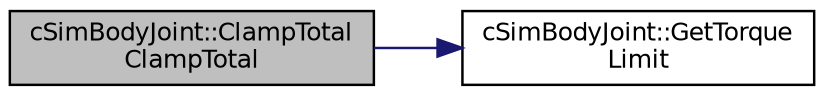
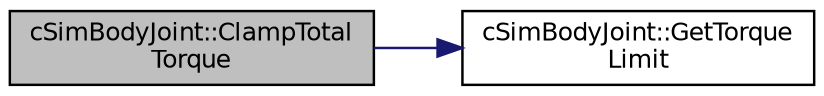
node "cSimBodyJoint::ClampTotal ClampTotal": label "cSimBodyJoint::ClampTotal ClampTotal" -> "cSimBodyJoint::ClampTotal Torque"
